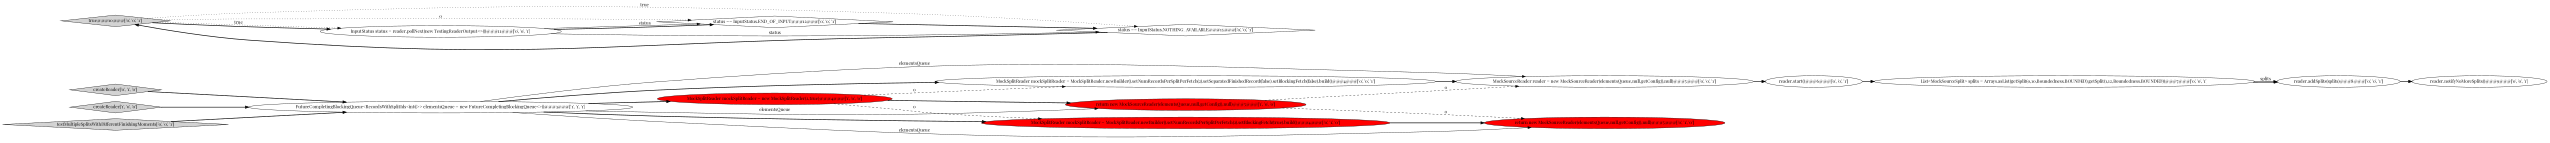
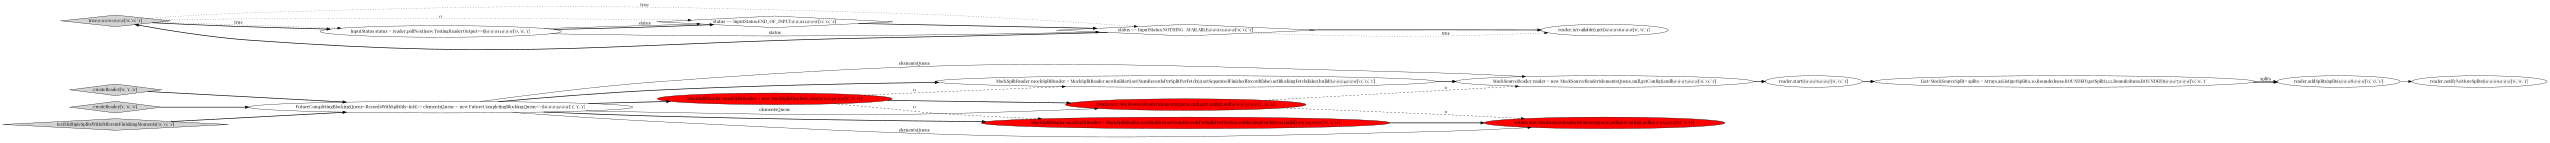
node "reader.isAvailable().get()@@@16@@@['0', '0', '1']": added
edge "reader.addSplits(splits)@@@8@@@['0', '0', '1']" -> "reader.notifyNoMoreSplits()@@@9@@@['0', '0', '1']": style bold -> solid
